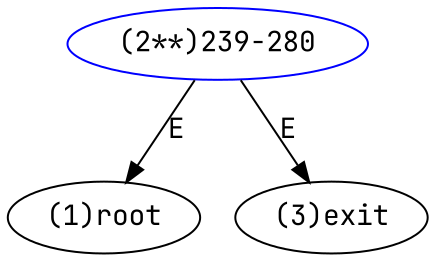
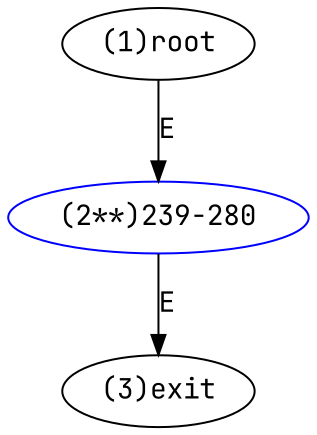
edge "(2**)239-280" -> "(1)root": reversed
